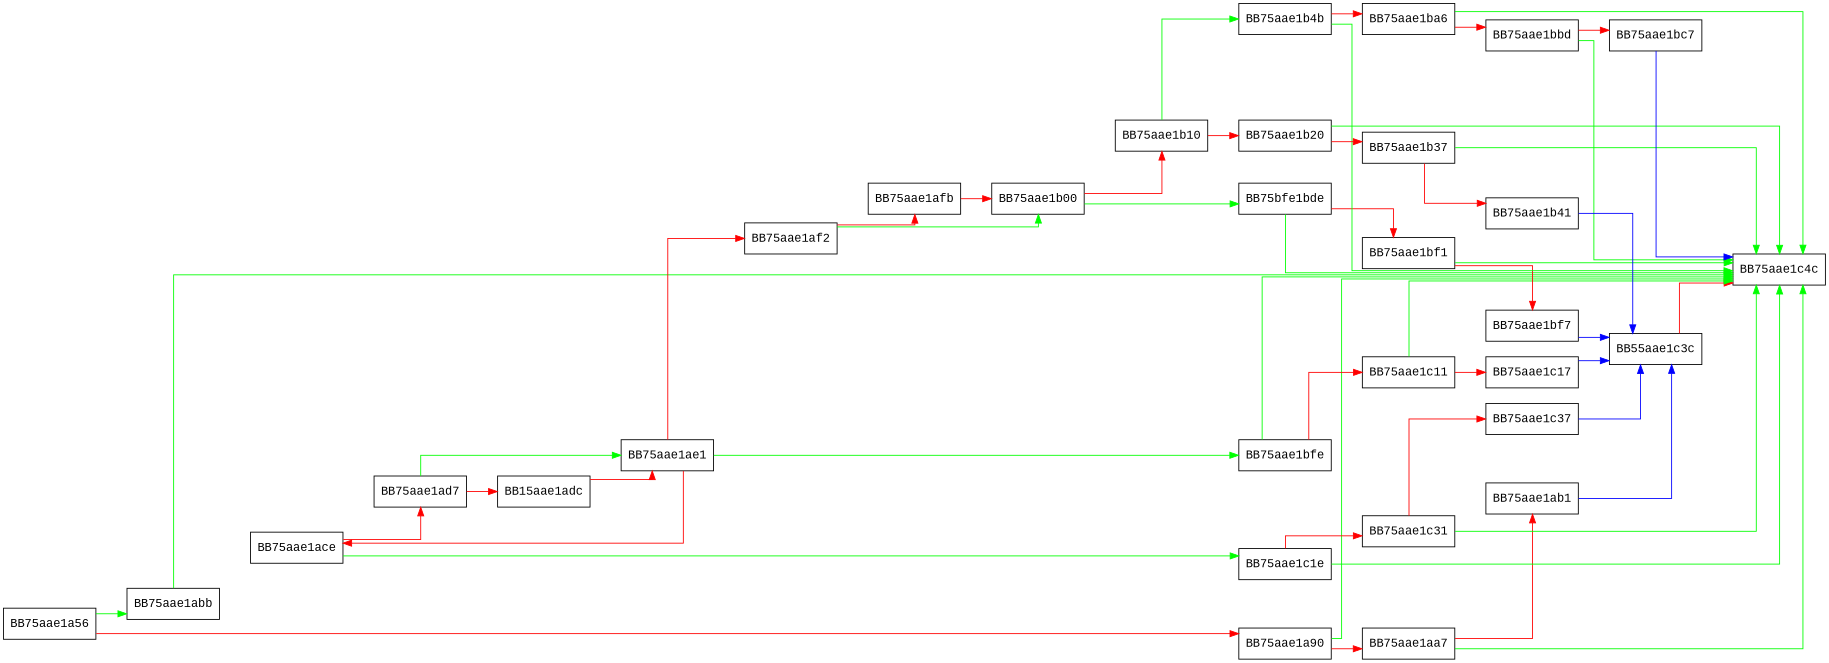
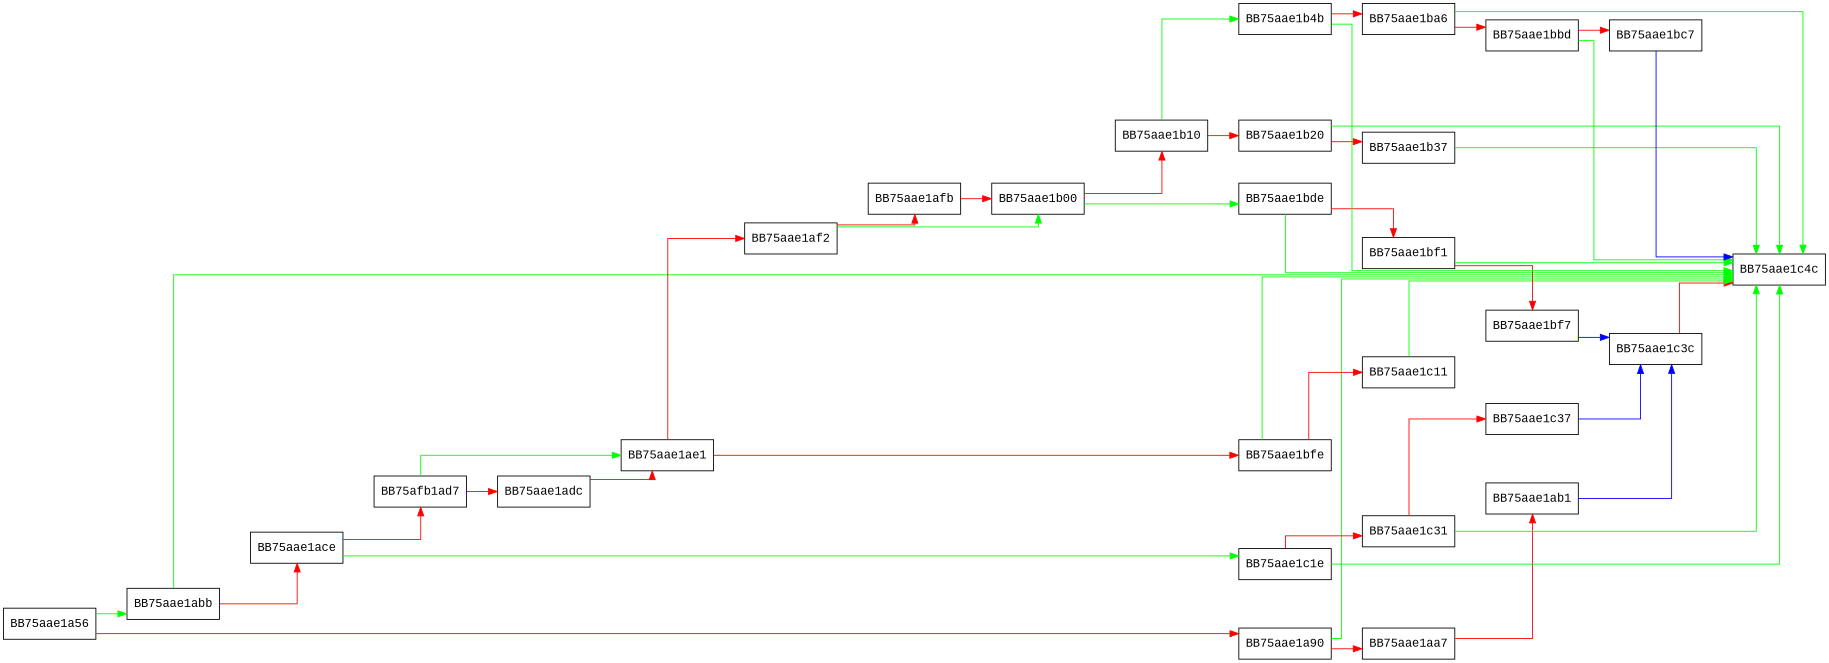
node "BB75bfe1bde": label "BB75bfe1bde" -> "BB75aae1bde"
node "BB75aae1b41": removed
node "BB55aae1c3c": label "BB55aae1c3c" -> "BB75aae1c3c"
node "BB75aae1c17": removed
edge "BB75aae1ae1" -> "BB75aae1bfe": color green -> red
node "BB75aae1ad7": label "BB75aae1ad7" -> "BB75afb1ad7"
node "BB15aae1adc": label "BB15aae1adc" -> "BB75aae1adc"
edge "BB75aae1ae1" -> "BB75aae1ace": now "BB75aae1abb" -> "BB75aae1ace"
edge "BB75aae1aa7" -> "BB75aae1c4c": removed
